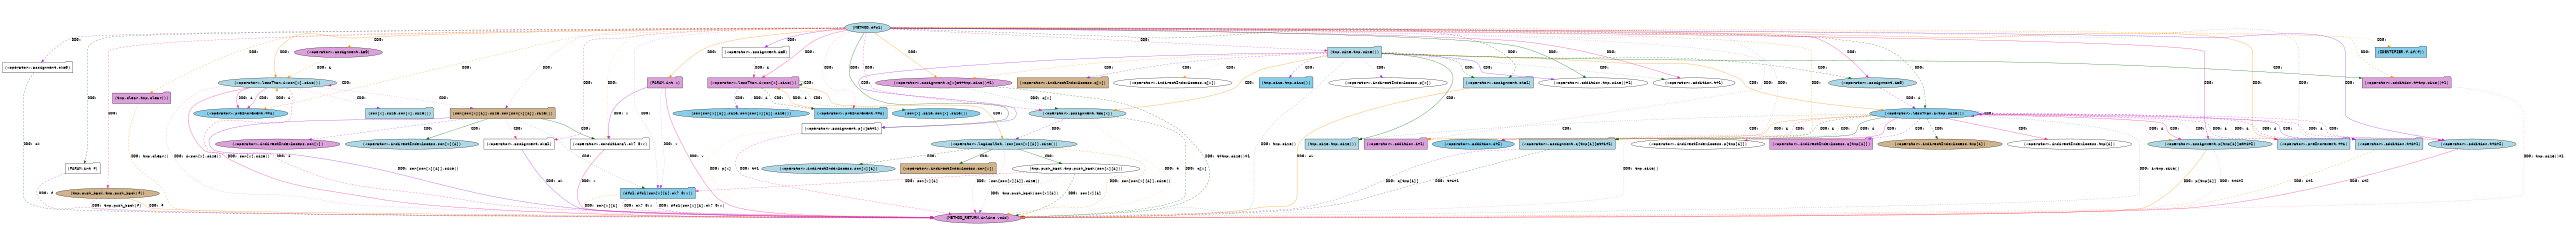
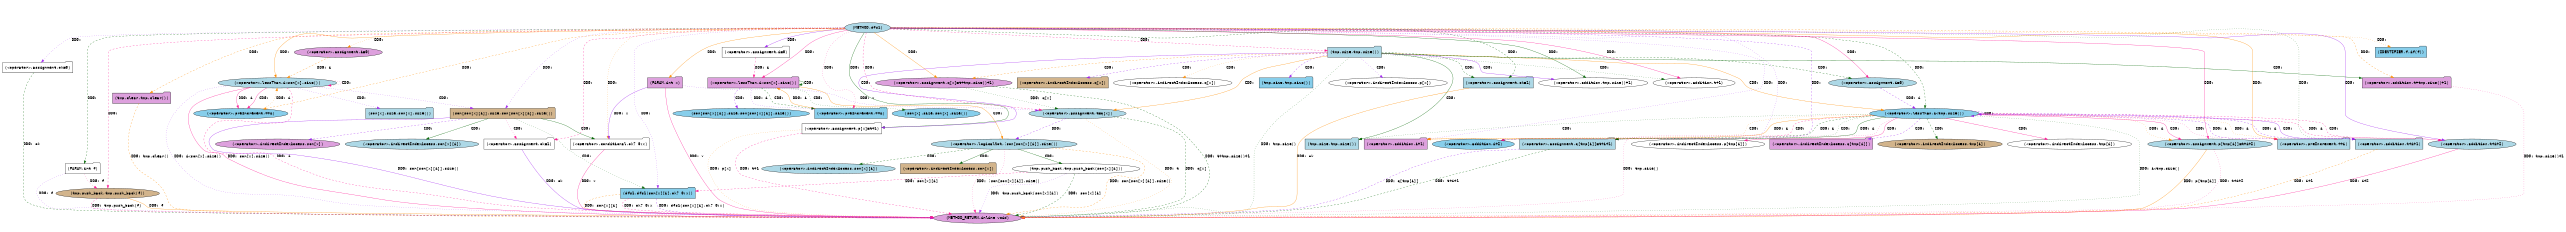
edge "(METHOD,dfs1)" -> "(<operator>.assignment,ok=0)": style dashed -> dotted
edge "(METHOD,dfs1)" -> "(<operator>.assignment,q[tmp[i]]=t+i+1)": color darkorange -> purple
edge "(PARAM,int x)" -> "(dfs1,dfs1(son[x][i],ok? 0:x))": now "(PARAM,int x)" -> "(<operator>.assignment,t=q[x])"
edge "(PARAM,int f)" -> "(tmp.push_back,tmp.push_back(f))": added, label "DDG: f"
edge "(PARAM,int f)" -> "(METHOD_RETURN,inline void)": style dashed -> dotted
